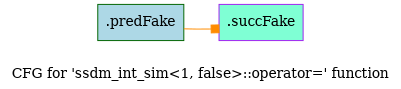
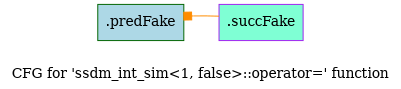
edge ".predFake" -> ".succFake": reversed
